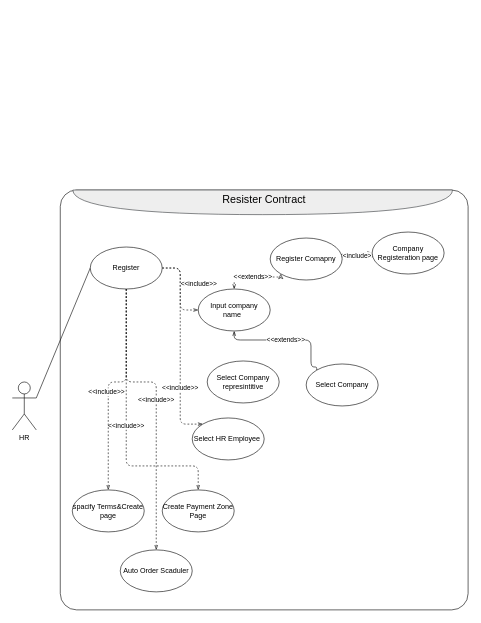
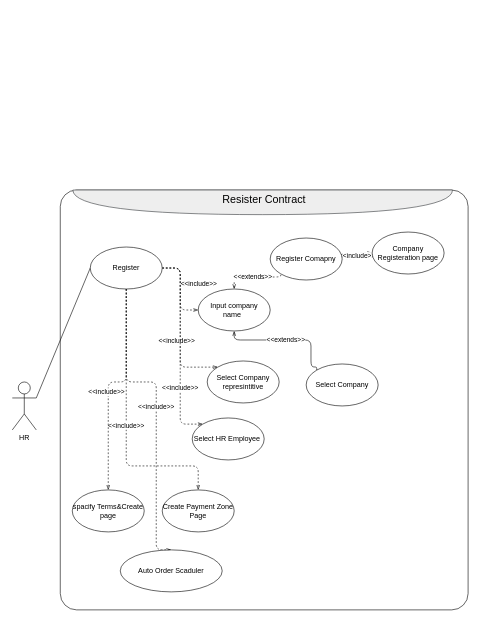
edge "Register Comapny" -- "Input company name": arrowhead classic -> none
edge "Register" -> "Select Company represintitive": added, label "<<include>>"
node "Auto Order Scaduler": size 72x42 -> 102x42
